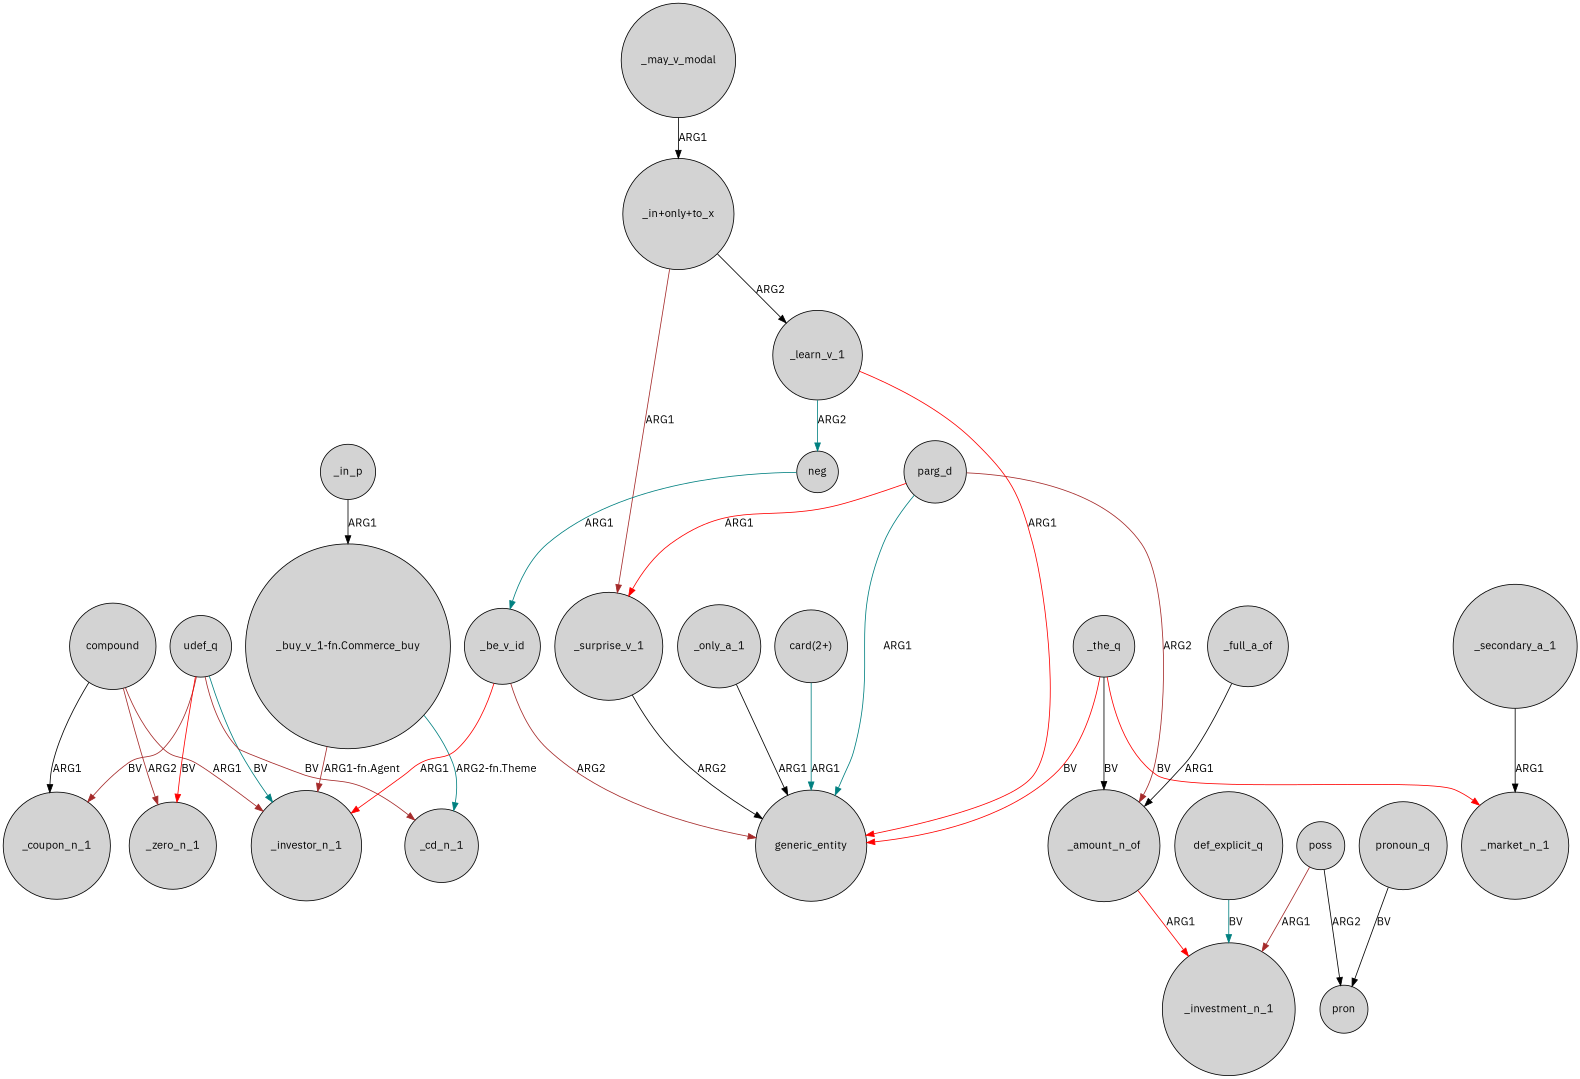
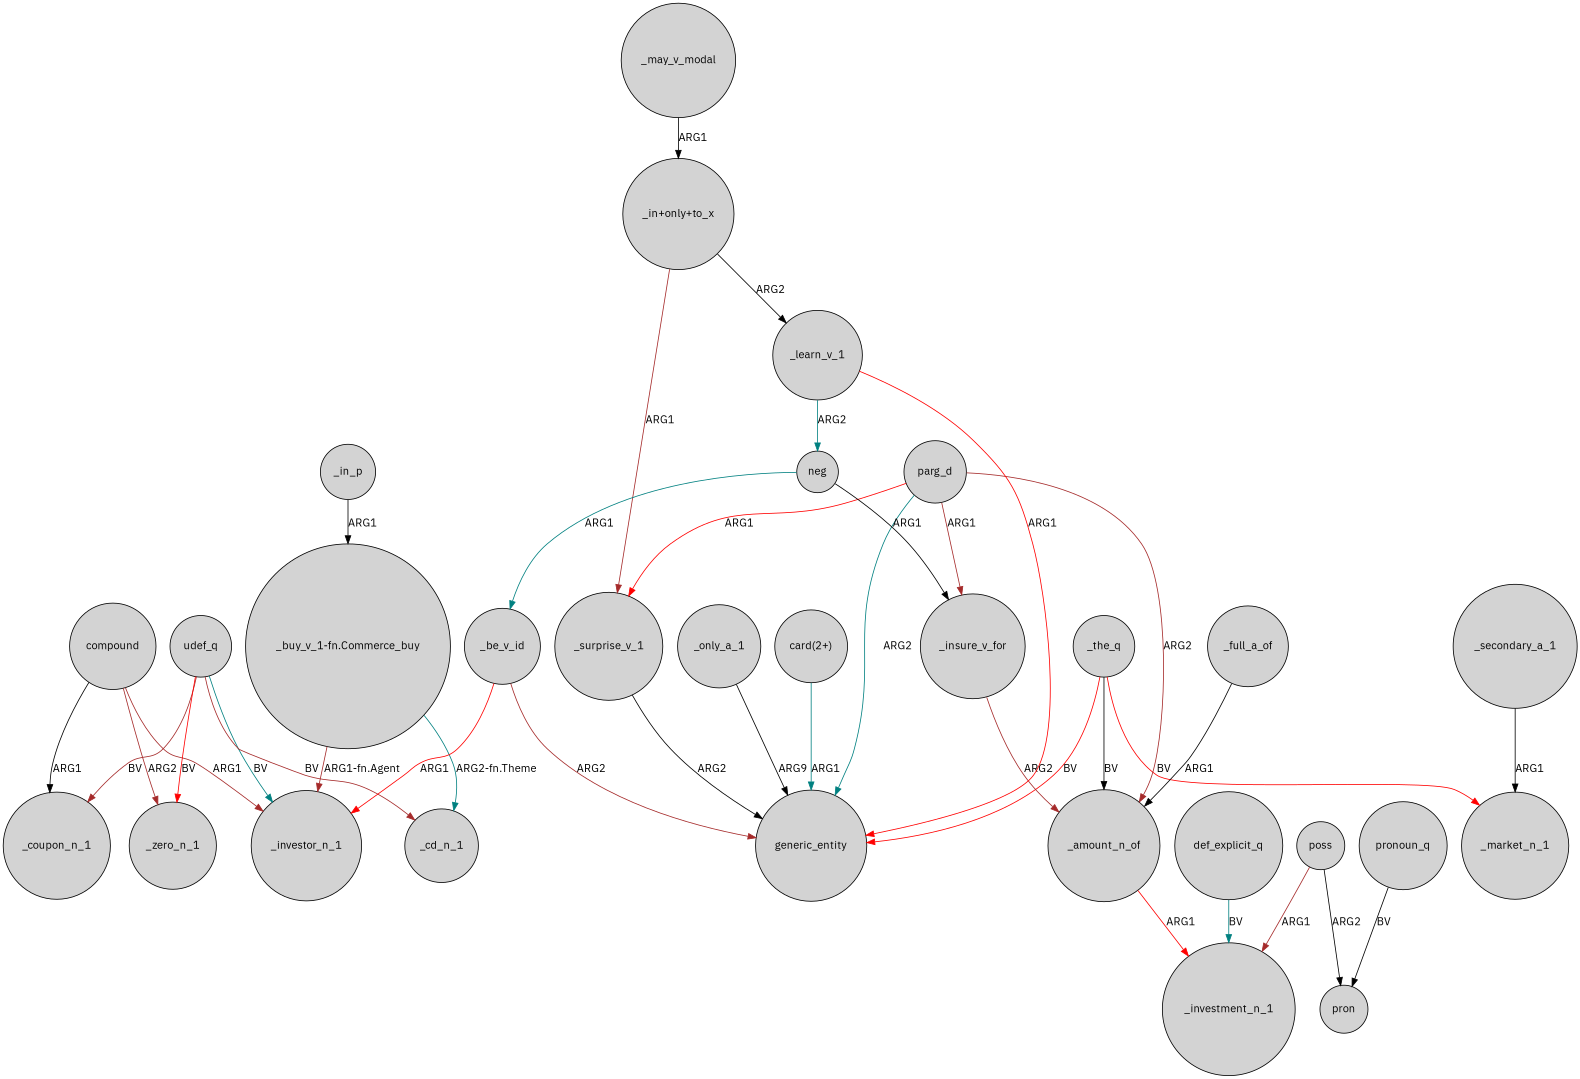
edge "parg_d" -> "generic_entity": label "ARG1" -> "ARG2"
node "_insure_v_for": added
edge "_only_a_1" -> "generic_entity": label "ARG1" -> "ARG9"
